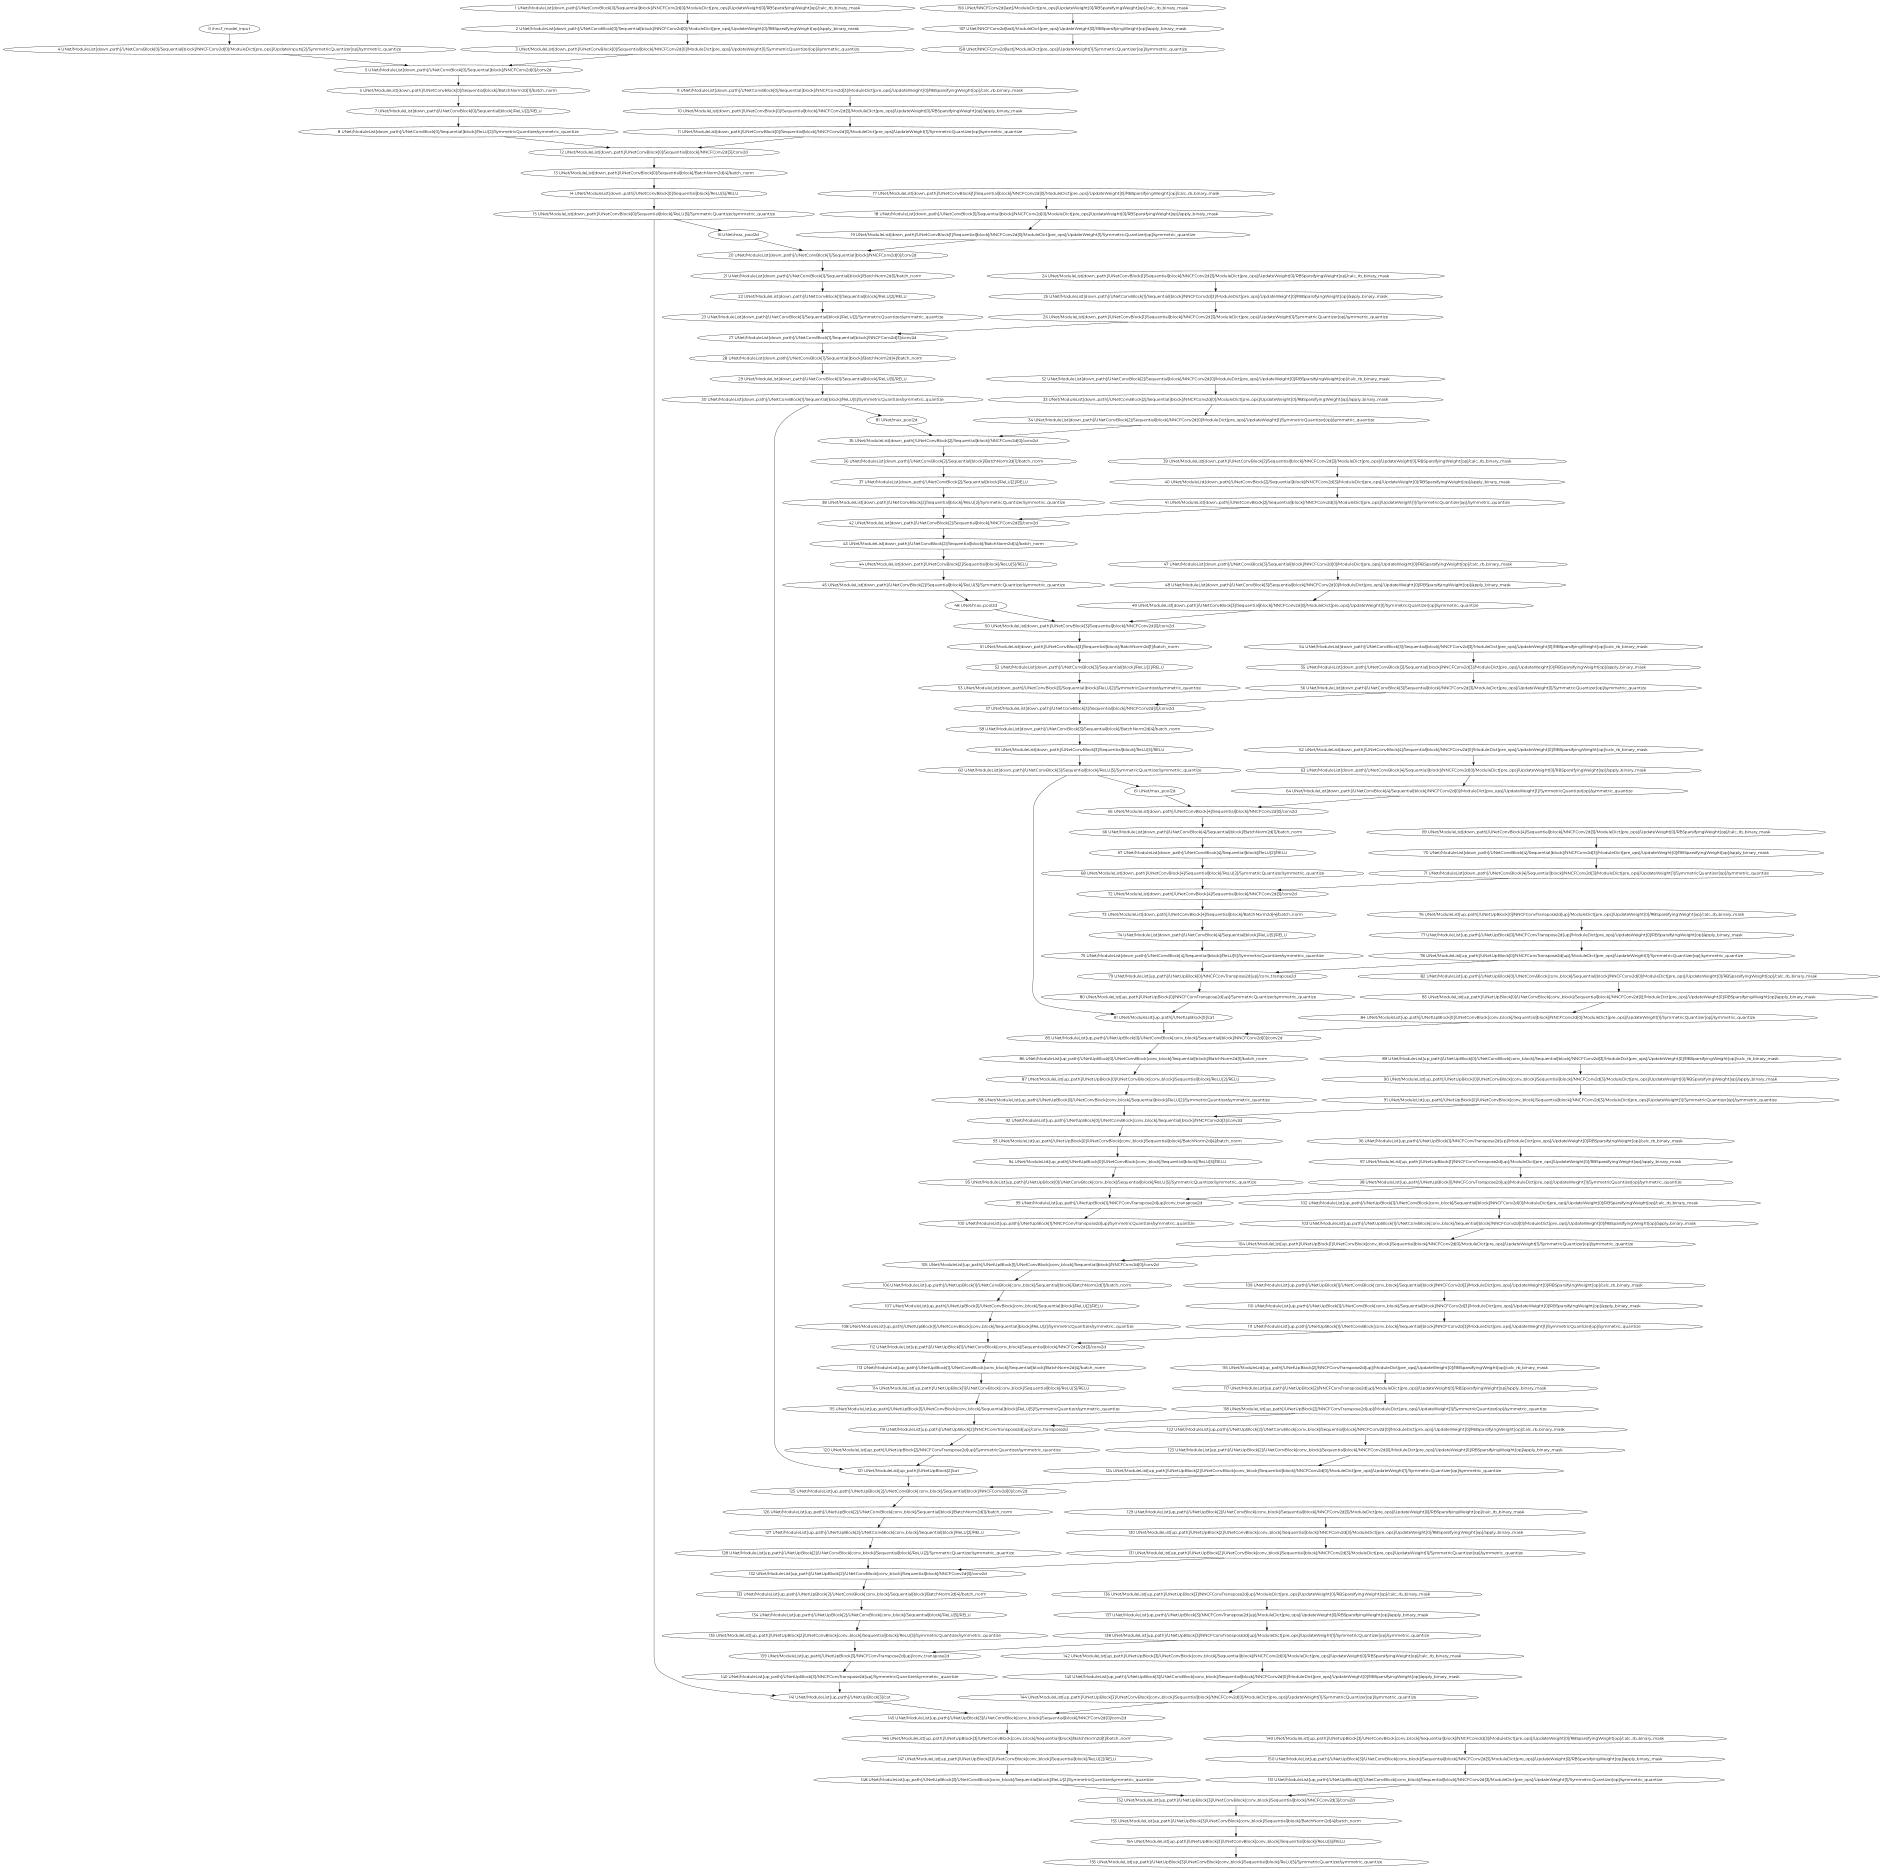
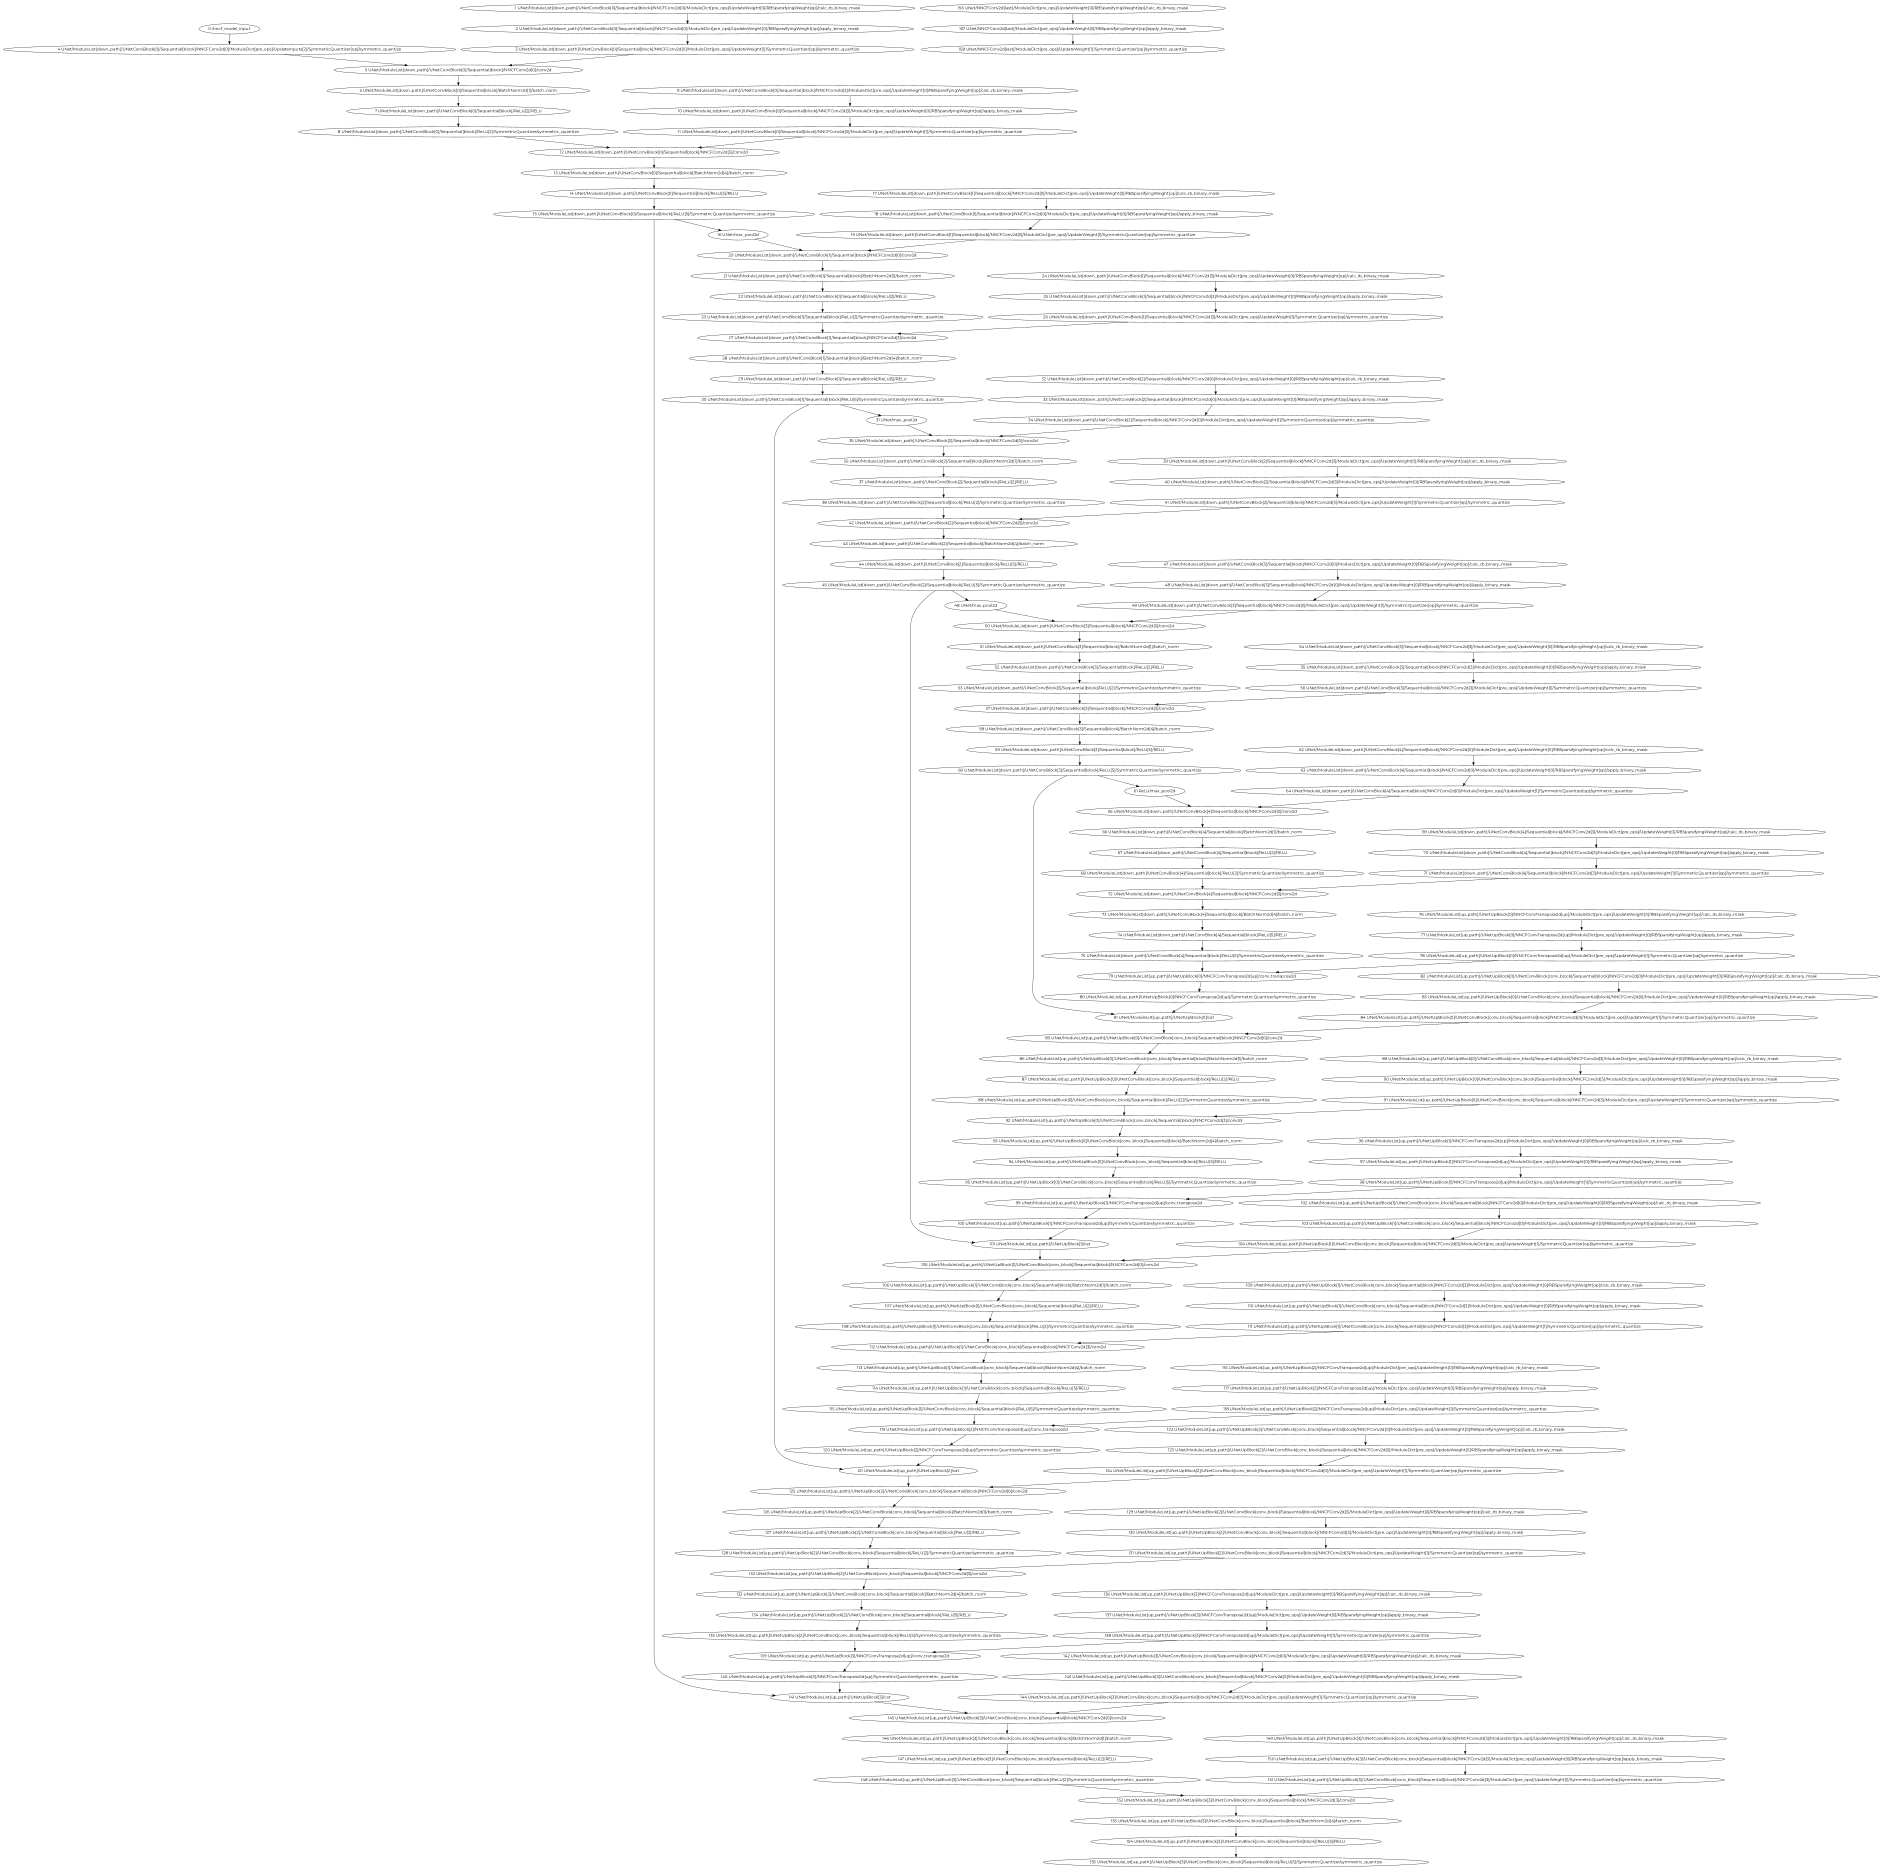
node "81 UNet/max_pool2d": label "81 UNet/max_pool2d" -> "31 UNet/max_pool2d"
node "61 UNet/max_pool2d": label "61 UNet/max_pool2d" -> "61 ReLU/max_pool2d"
node "101 UNet/ModuleList[up_path]/UNetUpBlock[1]/cat": added
